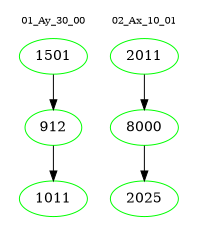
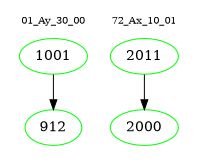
cluster "02_Ax_10_01": label "02_Ax_10_01" -> "72_Ax_10_01"
node "1501": label "1501" -> "1001"
node "8000": label "8000" -> "2000"
node "1011": removed
node "2025": removed
